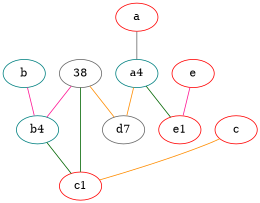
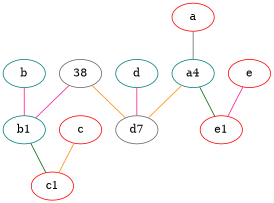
node "d": added
node "b4": label "b4" -> "b1"
edge "38" -- "c1": removed
